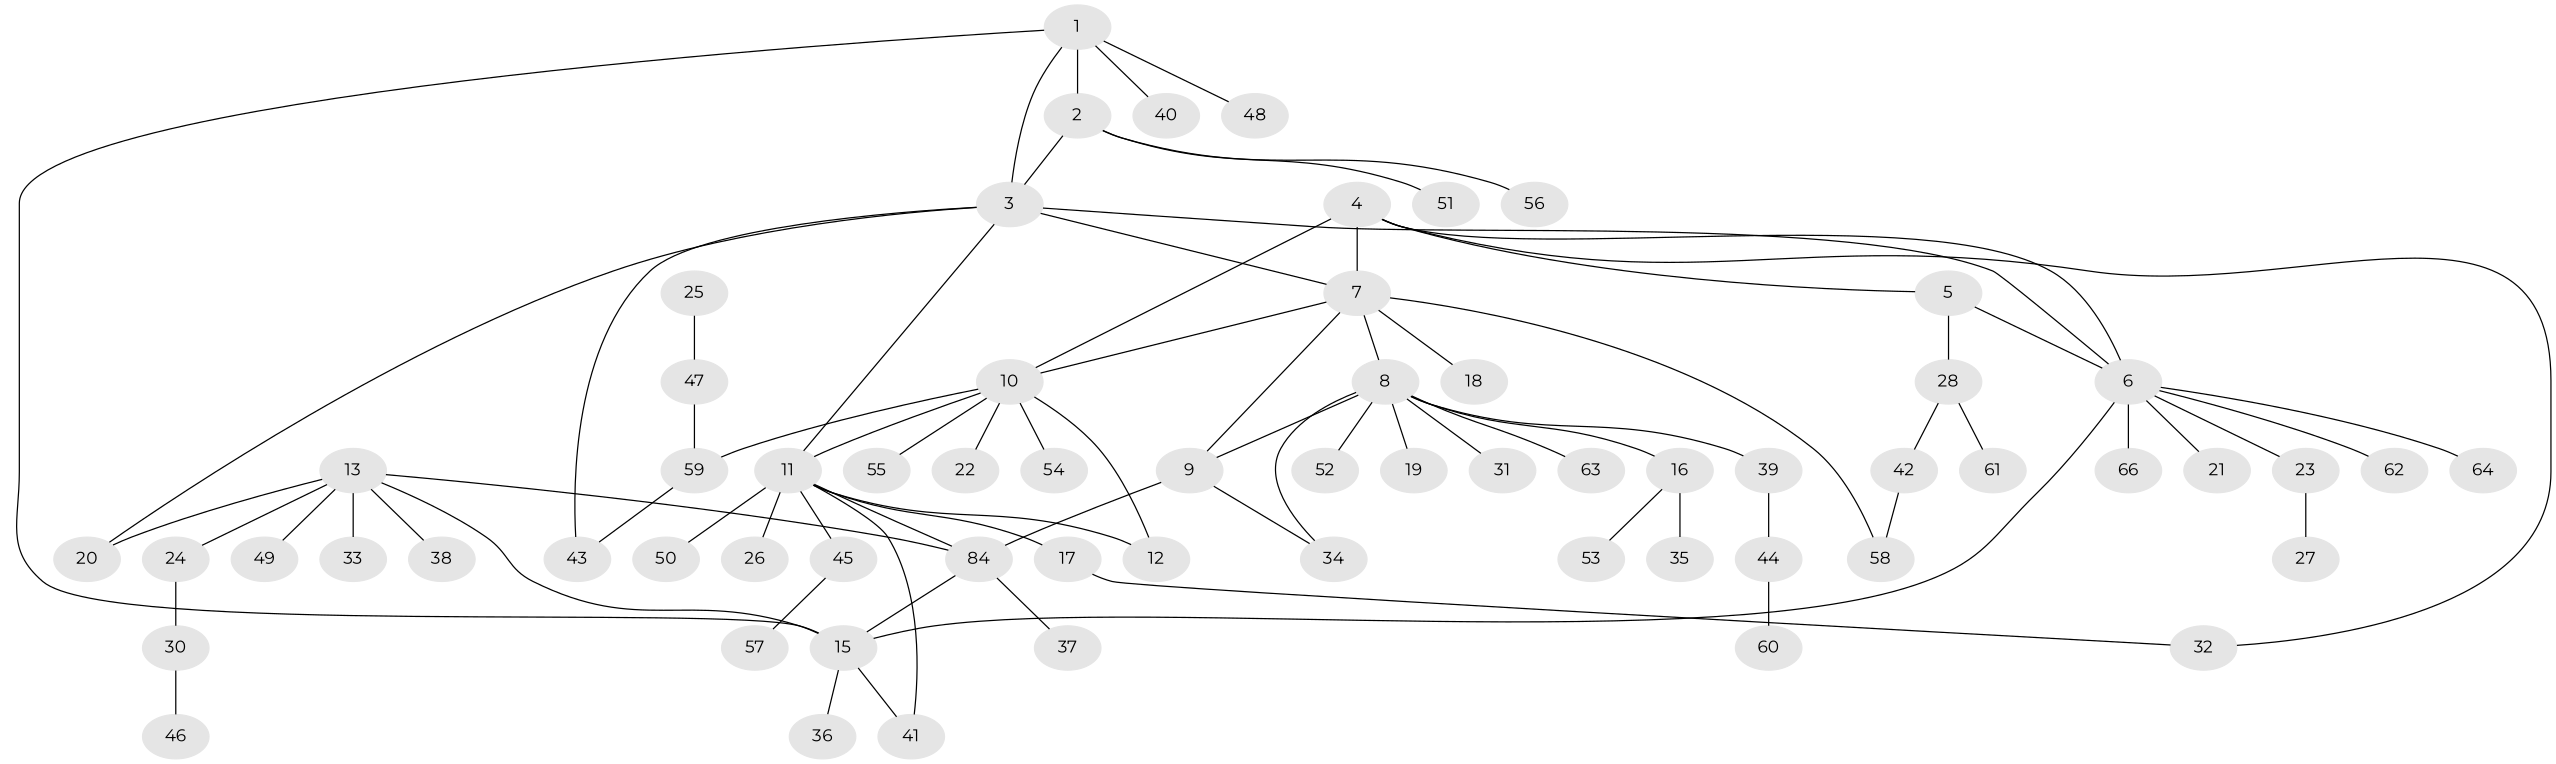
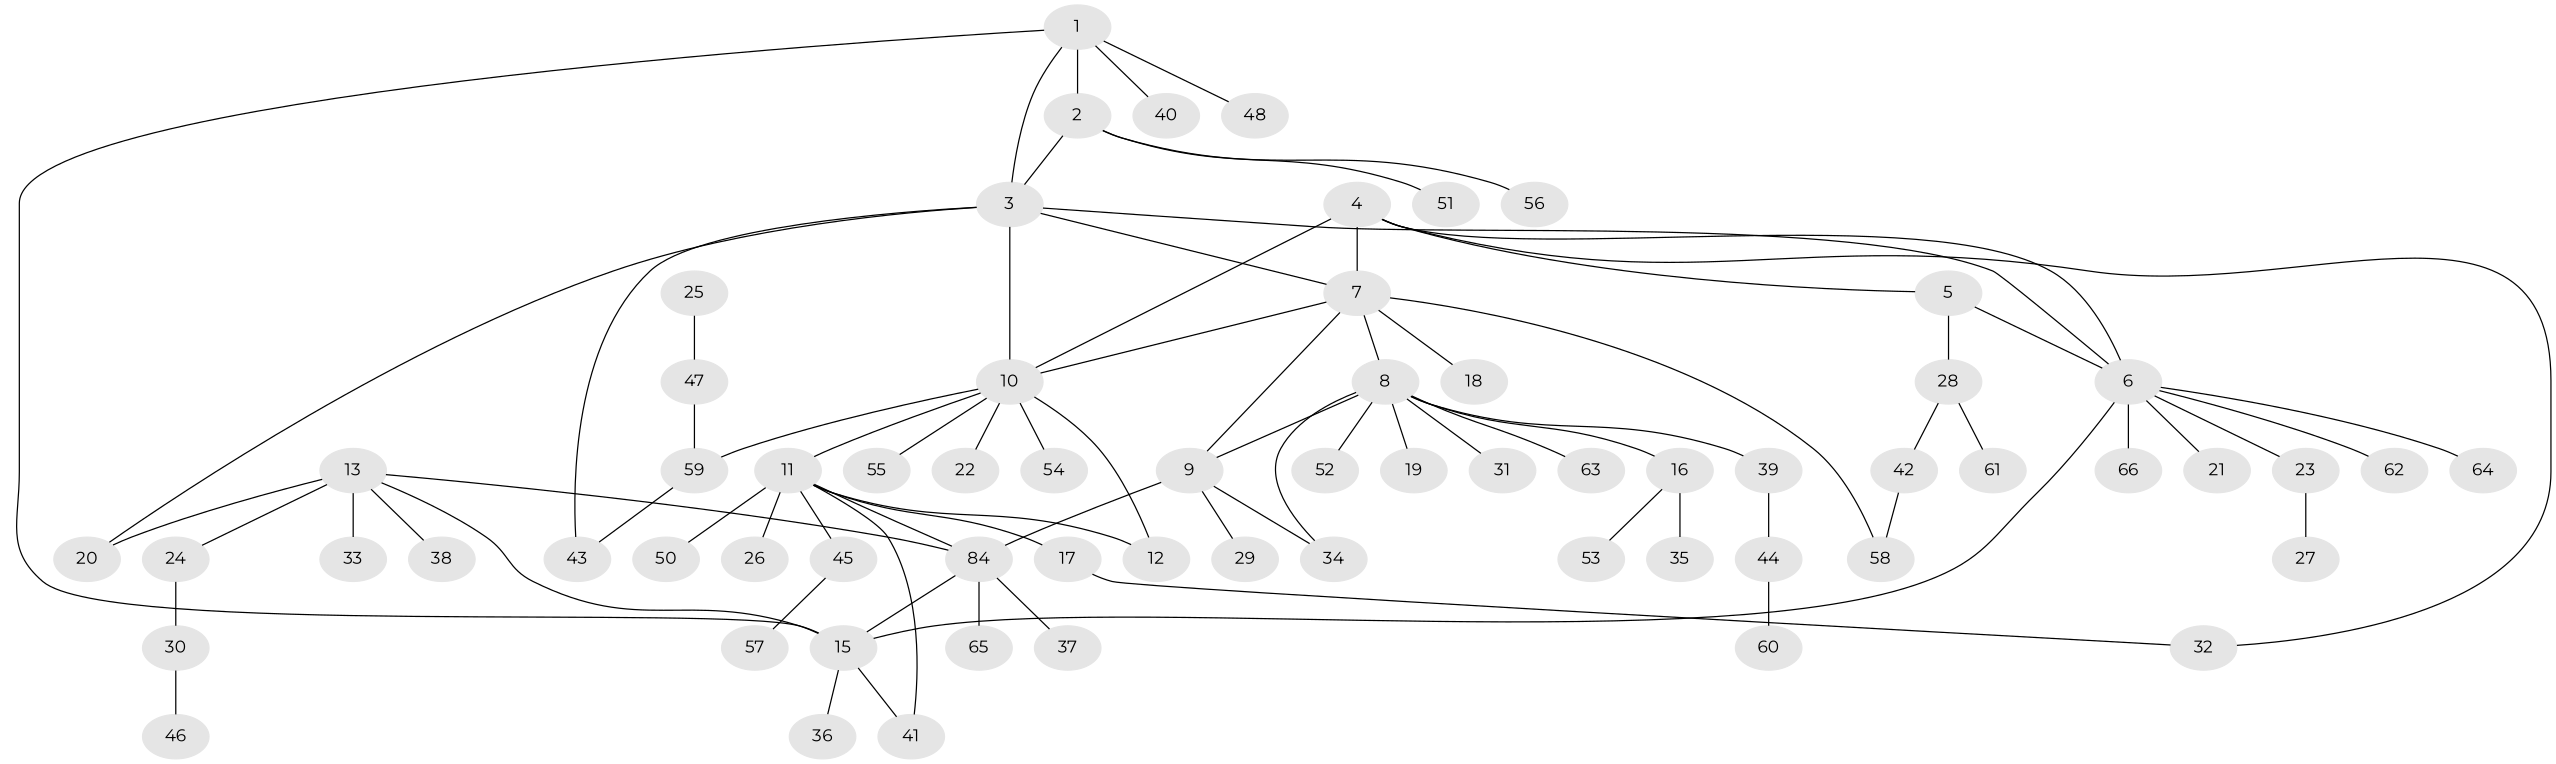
edge "3" -- "11": now "3" -- "10"
node "49": removed
node "29": added
node "65": added
